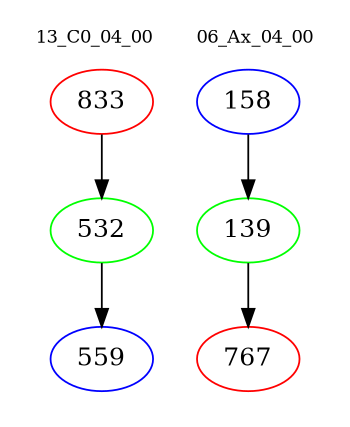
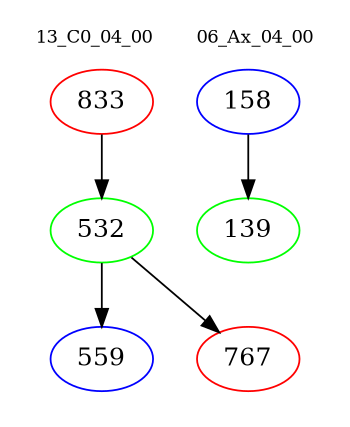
edge "139" -> "767": now "532" -> "767"
